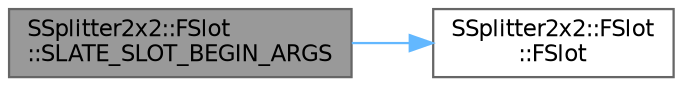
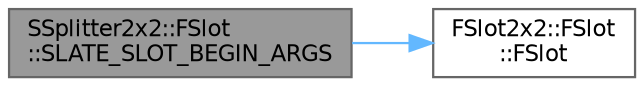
node "SSplitter2x2::FSlot ::FSlot": label "SSplitter2x2::FSlot ::FSlot" -> "FSlot2x2::FSlot ::FSlot"
